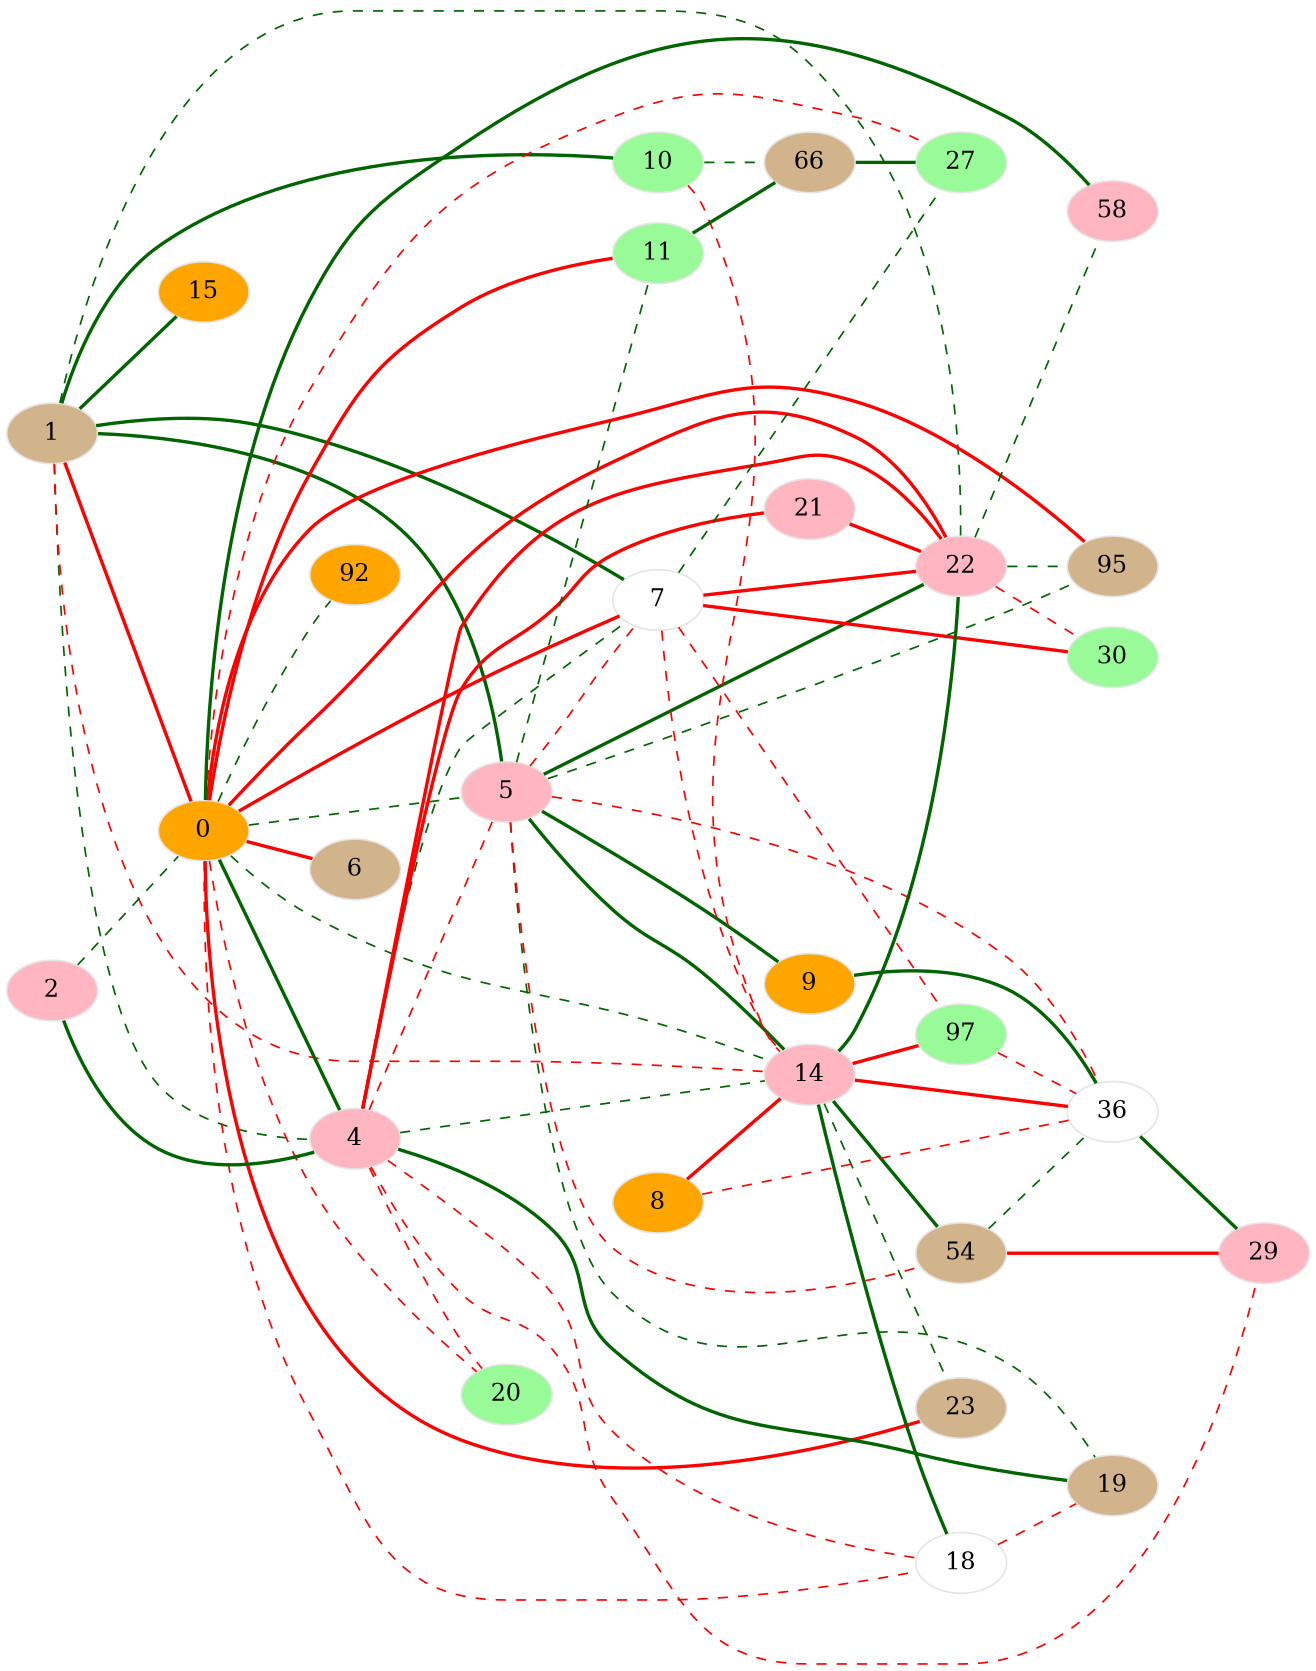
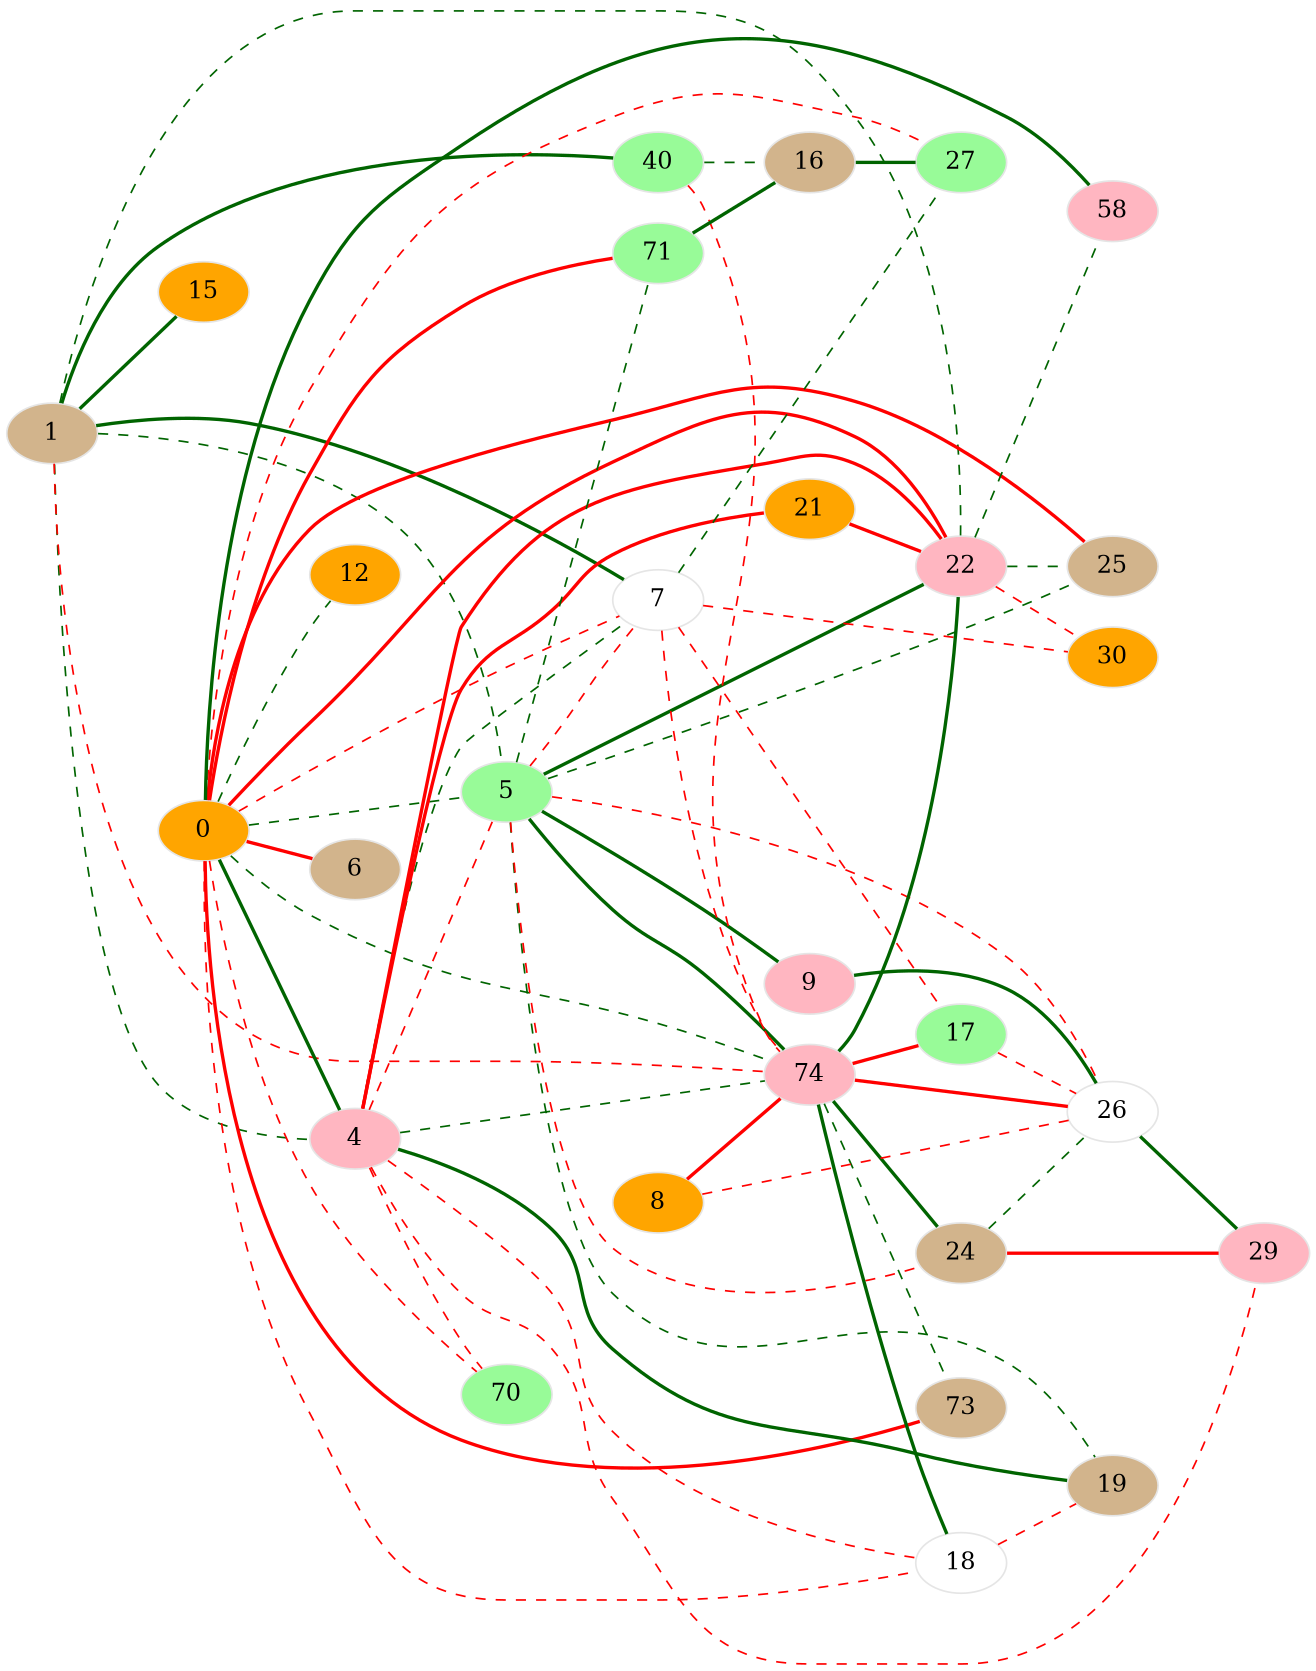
node "10": label "10" -> "40"
node "66": label "66" -> "16"
node "11": label "11" -> "71"
node "21": fillcolor lightpink -> orange
edge "1" -- "5": style bold -> dashed
node "95": label "95" -> "25"
node "92": label "92" -> "12"
edge "22" -- "7": removed
edge "7" -- "30": style bold -> dashed
edge "1" -- "0": removed
node "30": fillcolor palegreen -> orange
edge "7" -- "0": style bold -> dashed
node "5": fillcolor lightpink -> palegreen
node "9": fillcolor orange -> lightpink
node "2": removed
node "97": label "97" -> "17"
node "14": label "14" -> "74"
node "36": label "36" -> "26"
node "54": label "54" -> "24"
node "20": label "20" -> "70"
node "23": label "23" -> "73"
